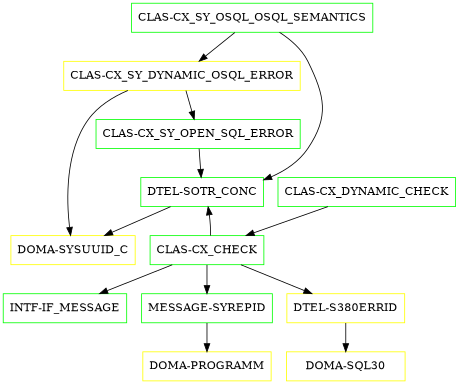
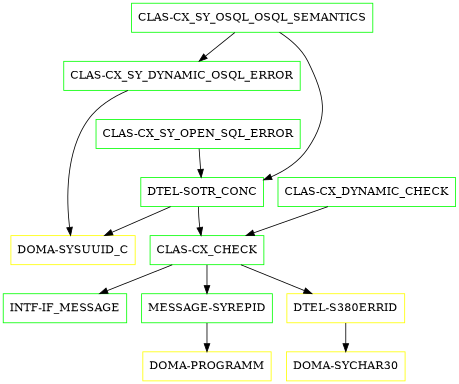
node "CLAS-CX_SY_DYNAMIC_OSQL_ERROR": color yellow -> green
edge "CLAS-CX_SY_DYNAMIC_OSQL_ERROR" -> "CLAS-CX_SY_OPEN_SQL_ERROR": removed
edge "CLAS-CX_CHECK" -> "DTEL-SOTR_CONC": reversed
node "DOMA-SQL30": label "DOMA-SQL30" -> "DOMA-SYCHAR30"
